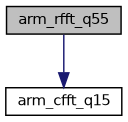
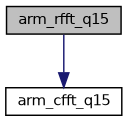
node "arm_rfft_q55": label "arm_rfft_q55" -> "arm_rfft_q15"
